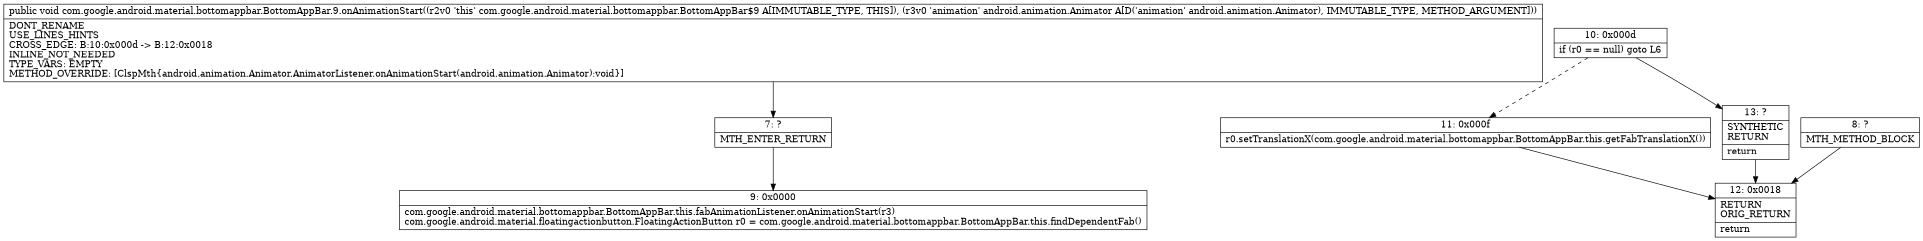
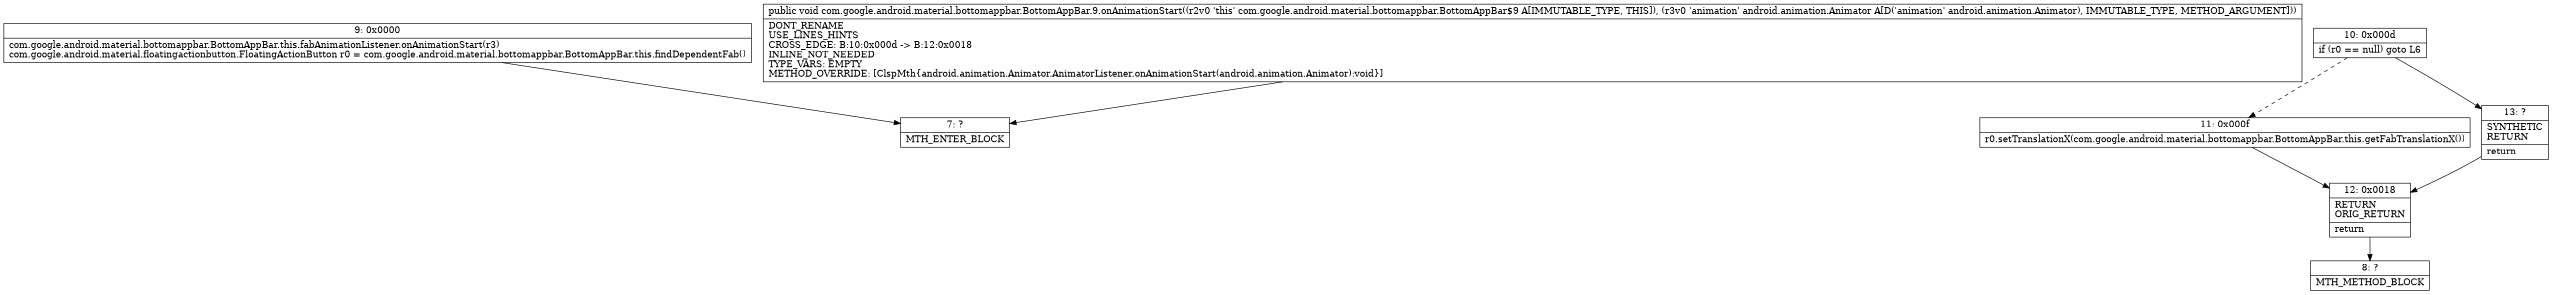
node "7: ?": text "MTH_ENTER_RETURN" -> "MTH_ENTER_BLOCK"
edge "8: ?" -> "12: 0x0018": reversed
edge "7: ?" -> "9: 0x0000": reversed
